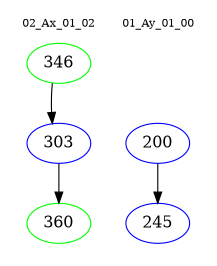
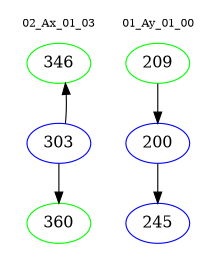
cluster "02_Ax_01_02": label "02_Ax_01_02" -> "02_Ax_01_03"
node "209": added
edge "346" -> "303": reversed
